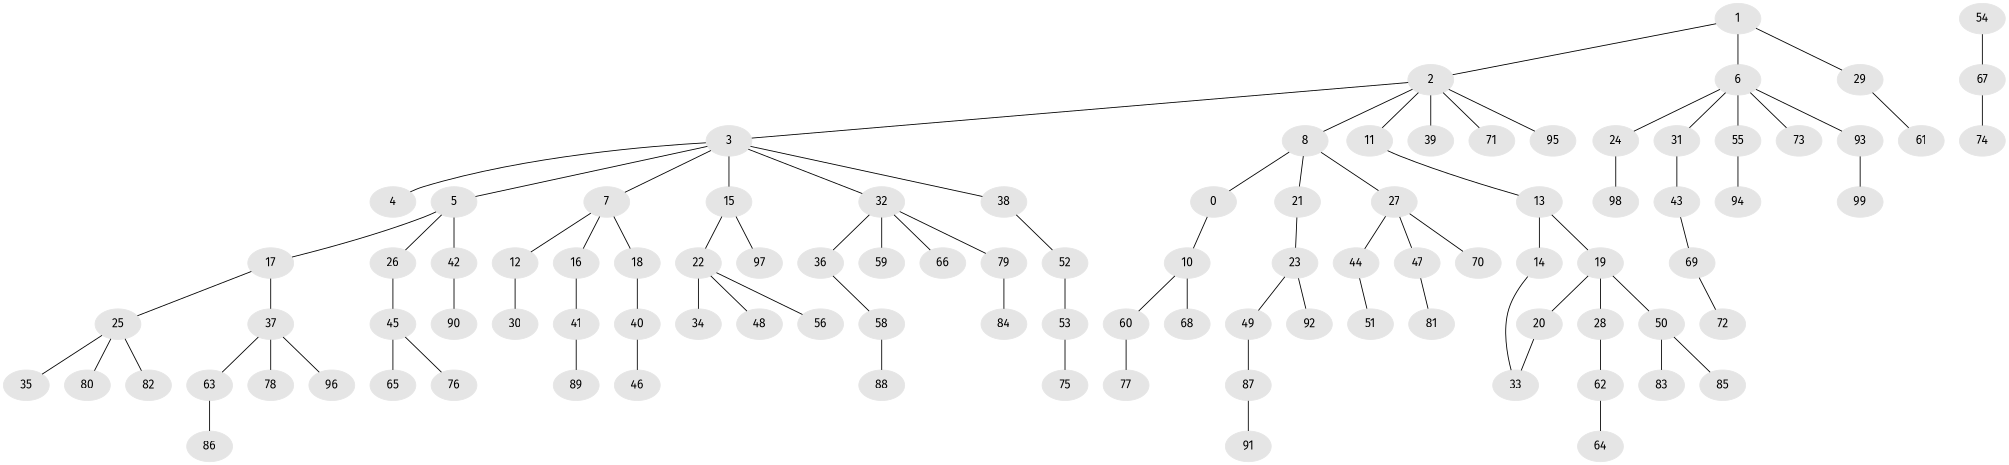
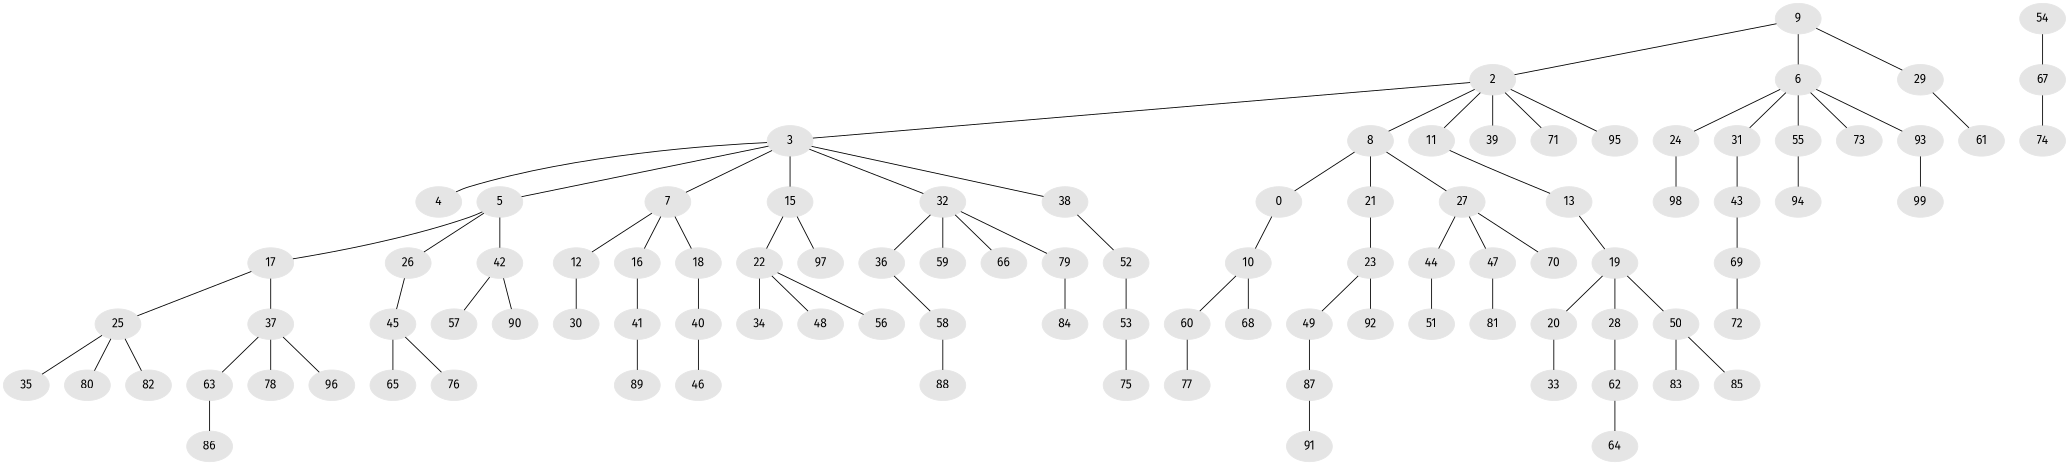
node "1": label "1" -> "9"
node "14": removed
node "57": added
